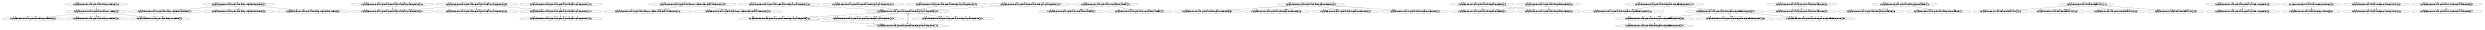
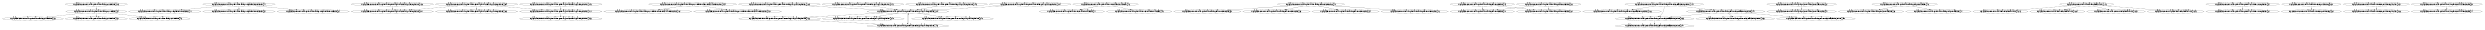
edge "org.commons.commons.math.linear.LUDecompositionImpl#82" -> "org.apache.commons.math.linear.LUDecompositionImpl#230": reversed
